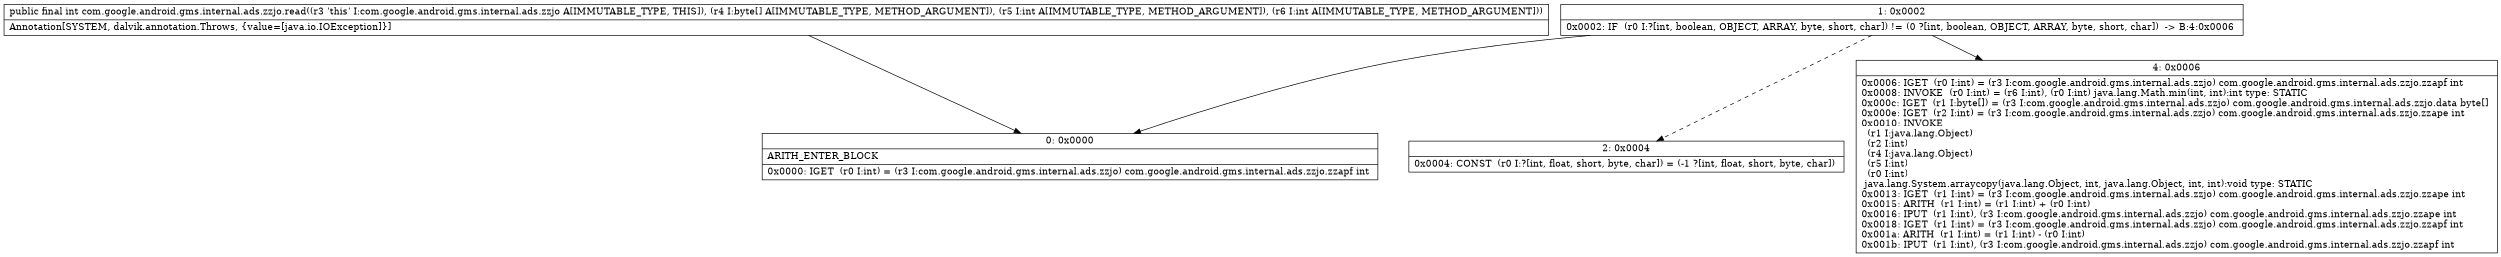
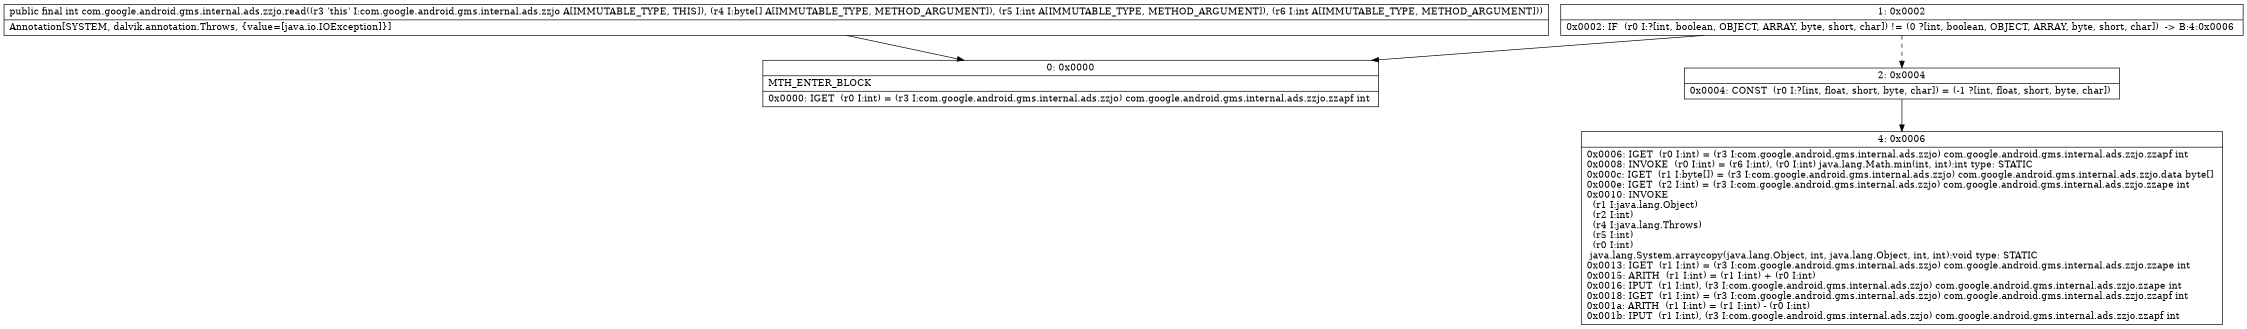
edge "1: 0x0002" -> "4: 0x0006": now "2: 0x0004" -> "4: 0x0006"
node "4: 0x0006": text "(r4 I:java.lang.Object)" -> "(r4 I:java.lang.Throws)"
node "0: 0x0000": text "ARITH_ENTER_BLOCK" -> "MTH_ENTER_BLOCK"
